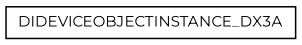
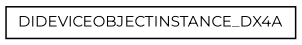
node "DIDEVICEOBJECTINSTANCE_DX3A": label "DIDEVICEOBJECTINSTANCE_DX3A" -> "DIDEVICEOBJECTINSTANCE_DX4A"
